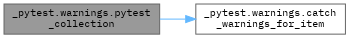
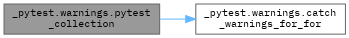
node "_pytest.warnings.catch _warnings_for_item": label "_pytest.warnings.catch _warnings_for_item" -> "_pytest.warnings.catch _warnings_for_for"
